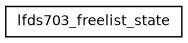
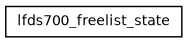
node "lfds703_freelist_state": label "lfds703_freelist_state" -> "lfds700_freelist_state"
